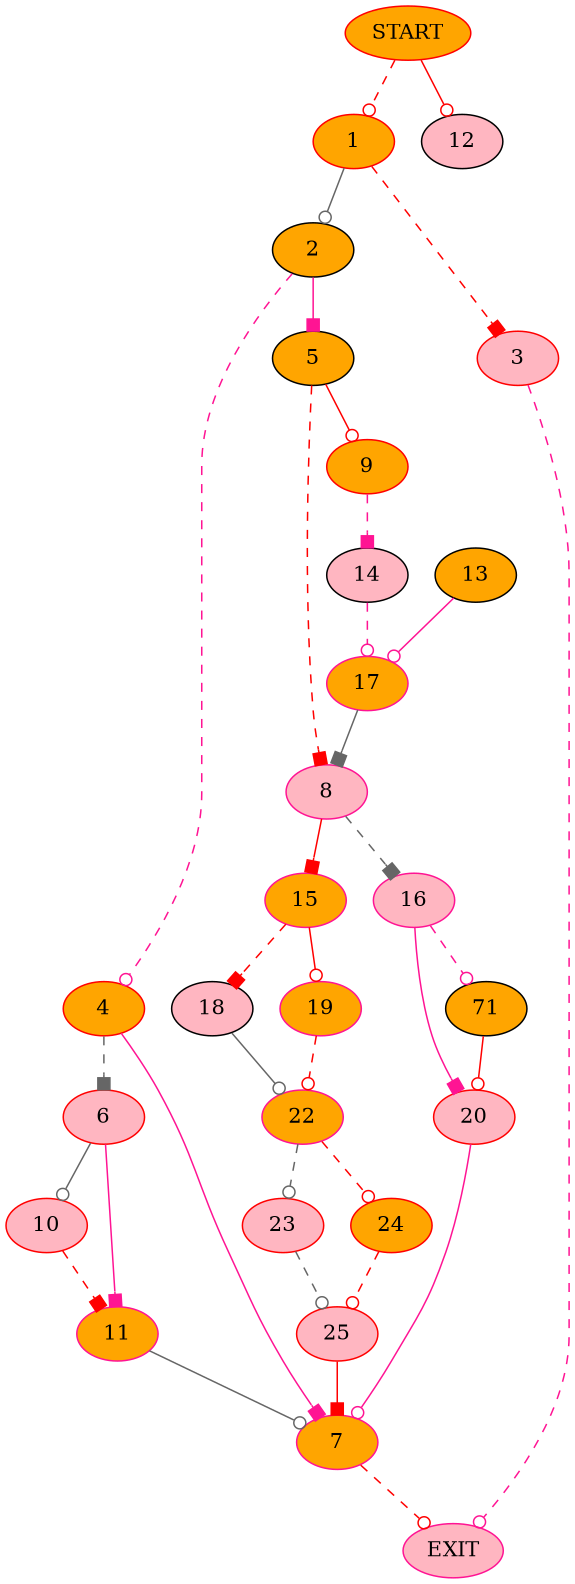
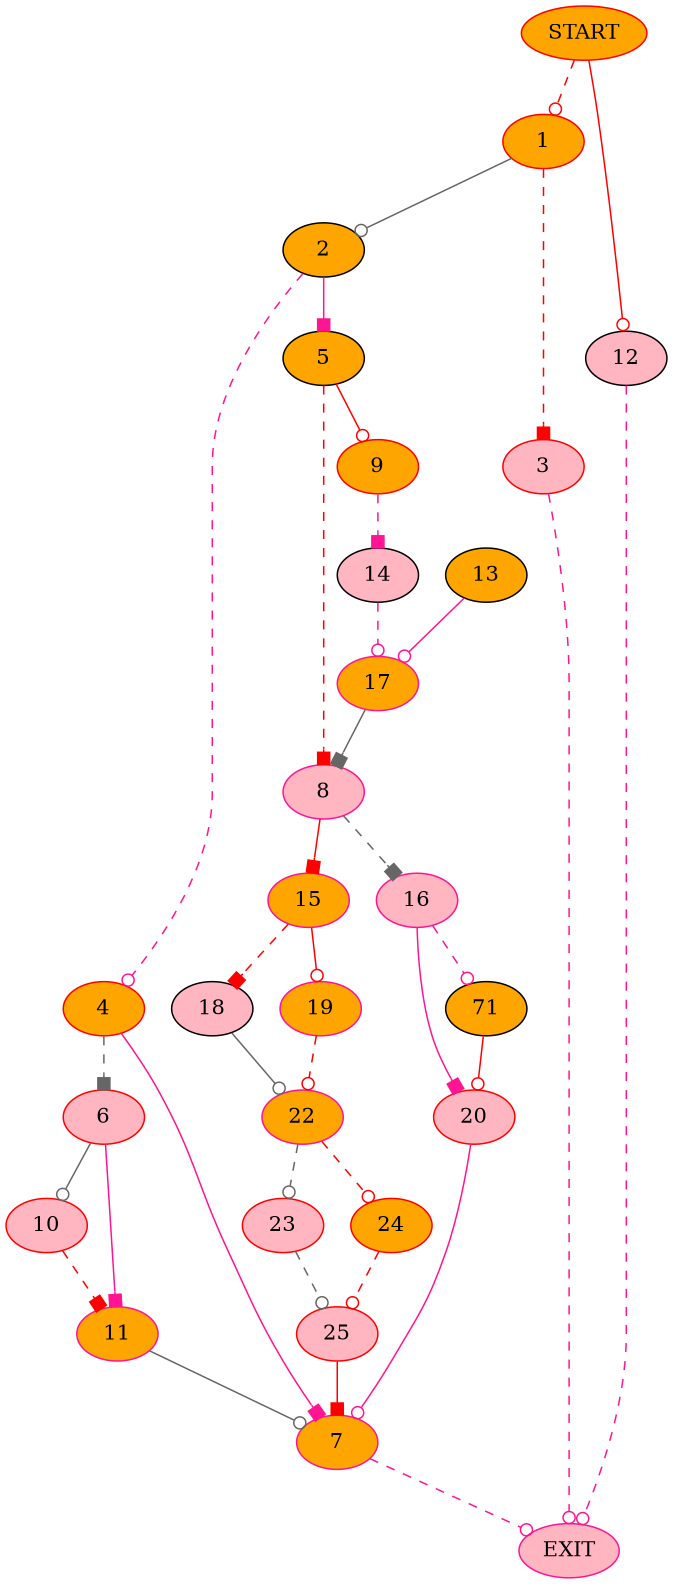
edge "12" -> "EXIT": added
edge "7" -> "EXIT": color red -> deeppink
